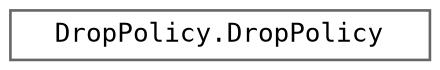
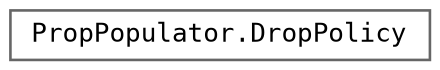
node "DropPolicy.DropPolicy": label "DropPolicy.DropPolicy" -> "PropPopulator.DropPolicy"
